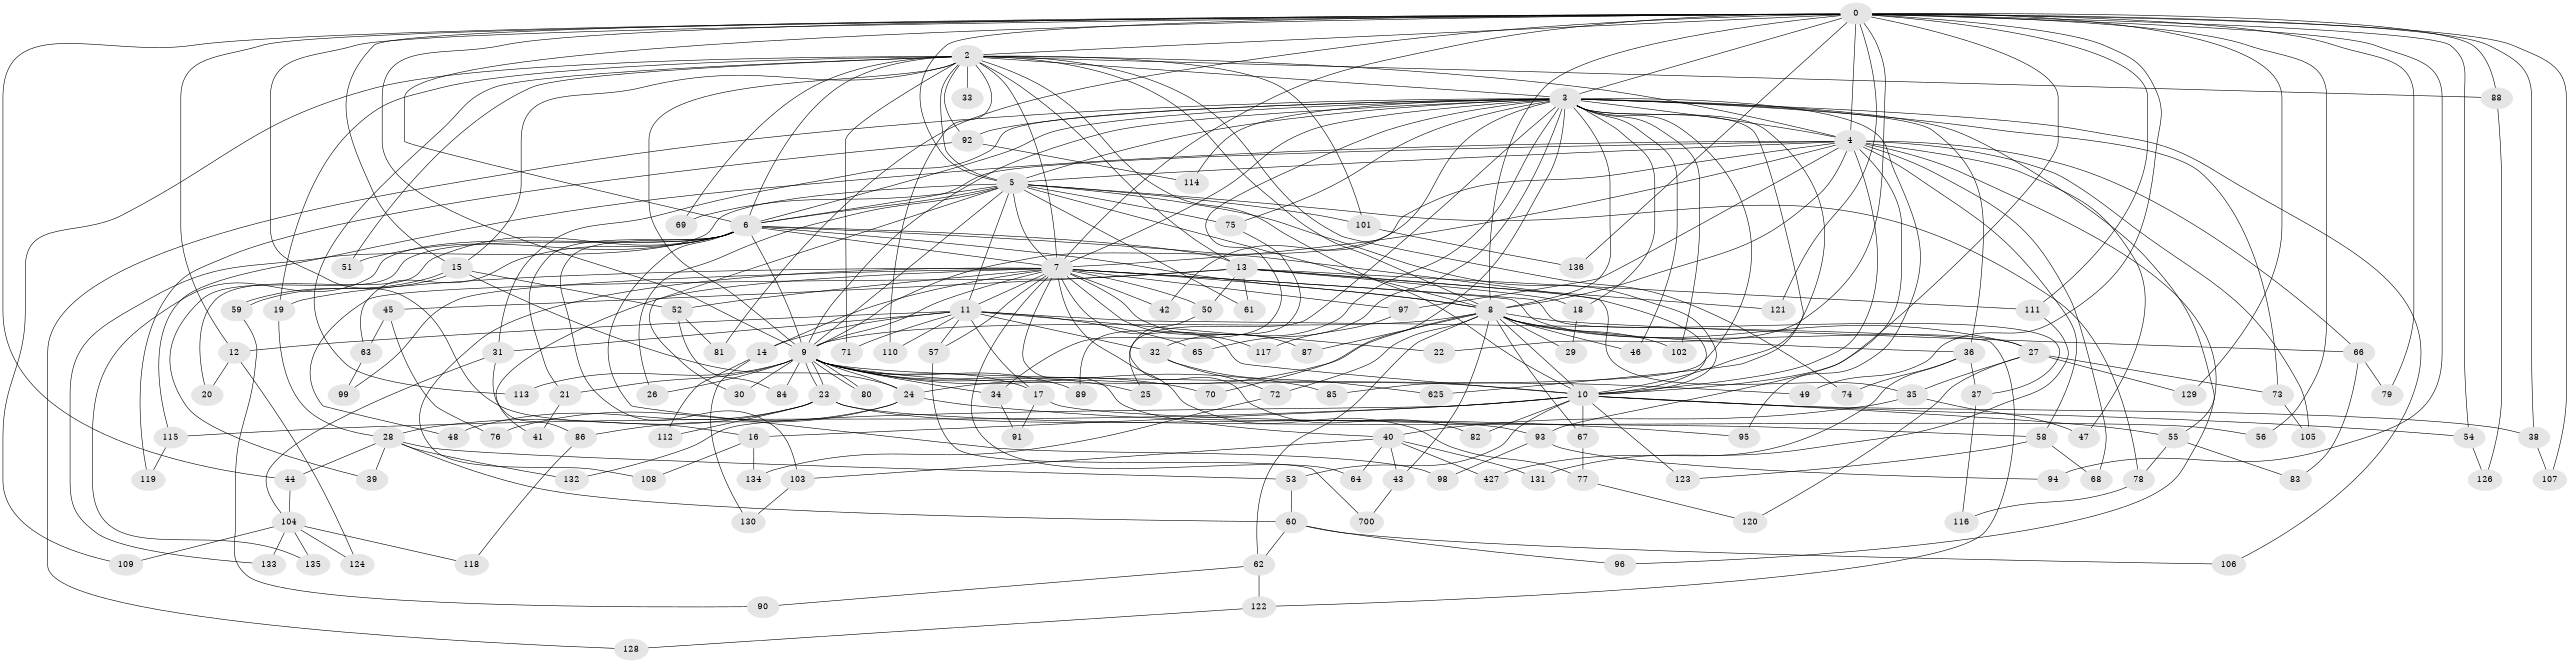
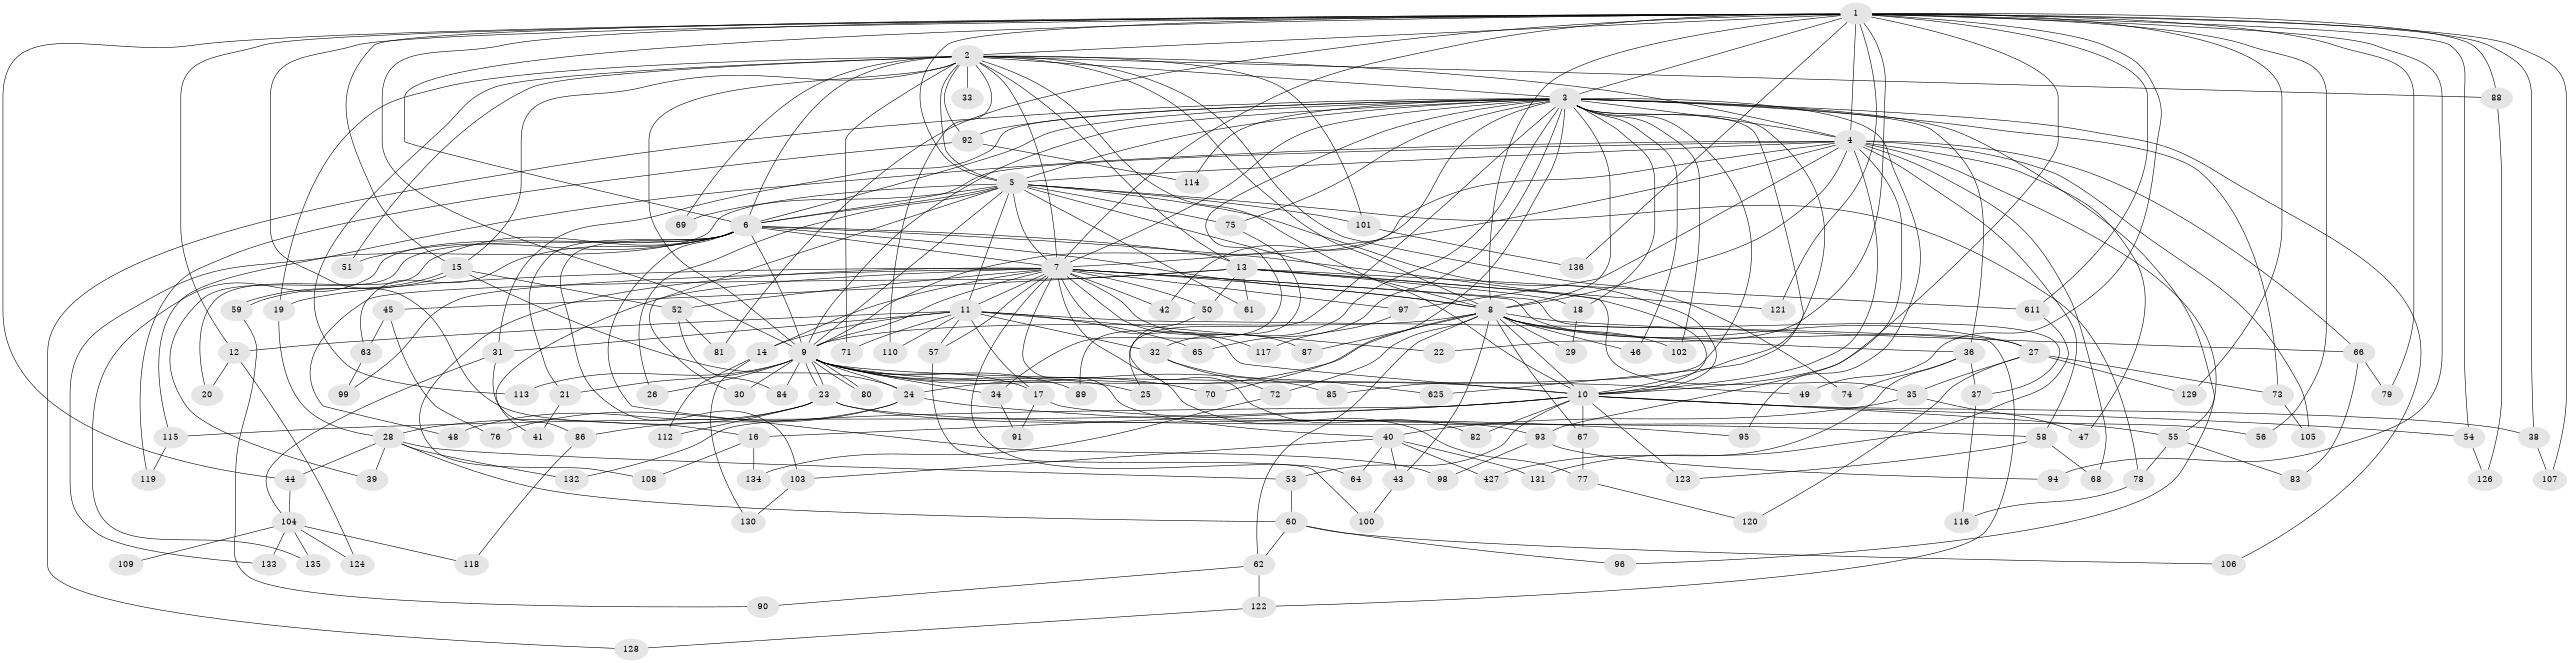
node "0": label "0" -> "1"
edge "2" -- "109": removed
node "111": label "111" -> "611"
node "700": label "700" -> "100"
